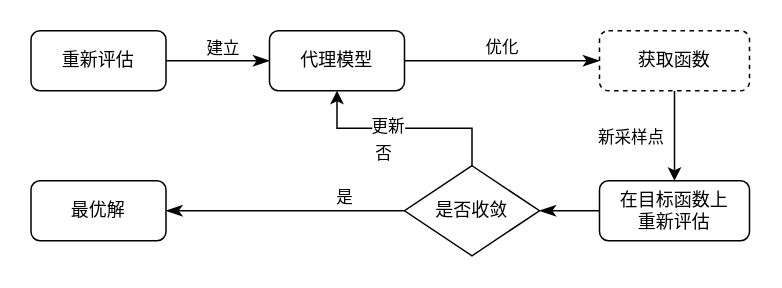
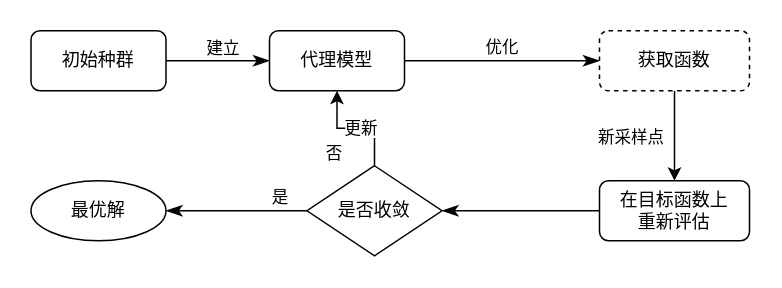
node "重新评估": label "重新评估" -> "初始种群"
node "最优解": shape rounded rectangle -> ellipse
node "是否收敛": moved (472, 211) -> (374, 211)
